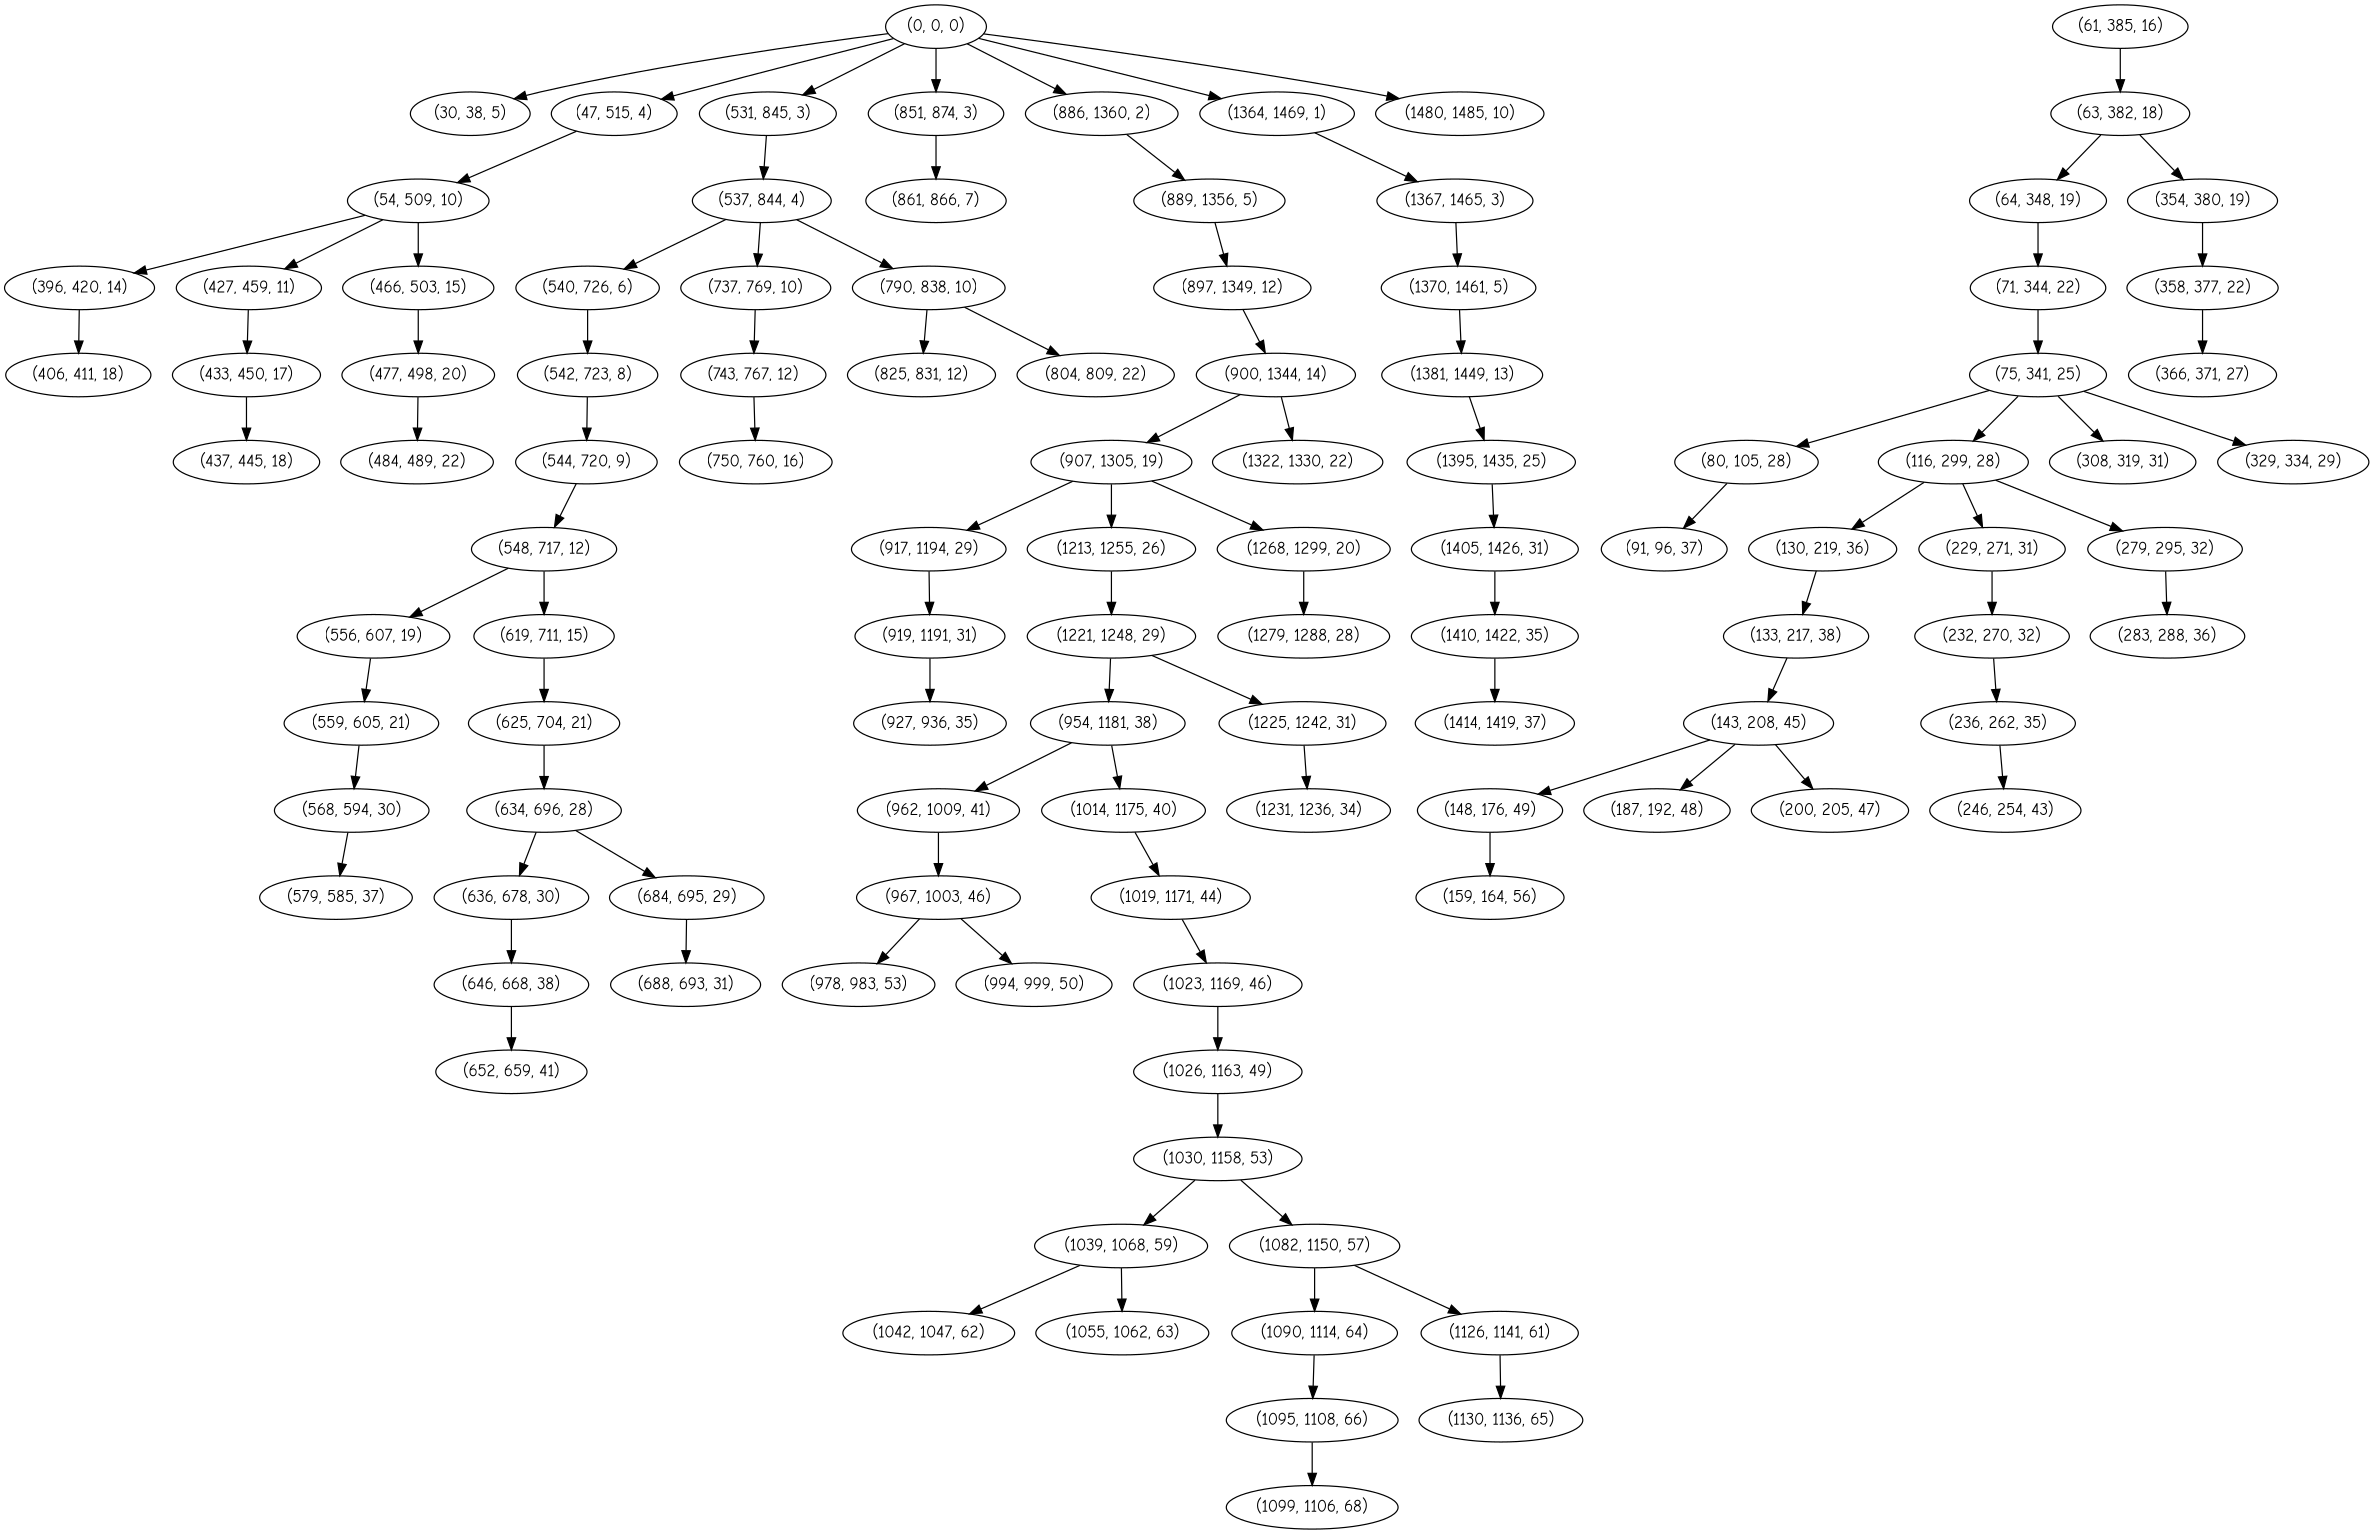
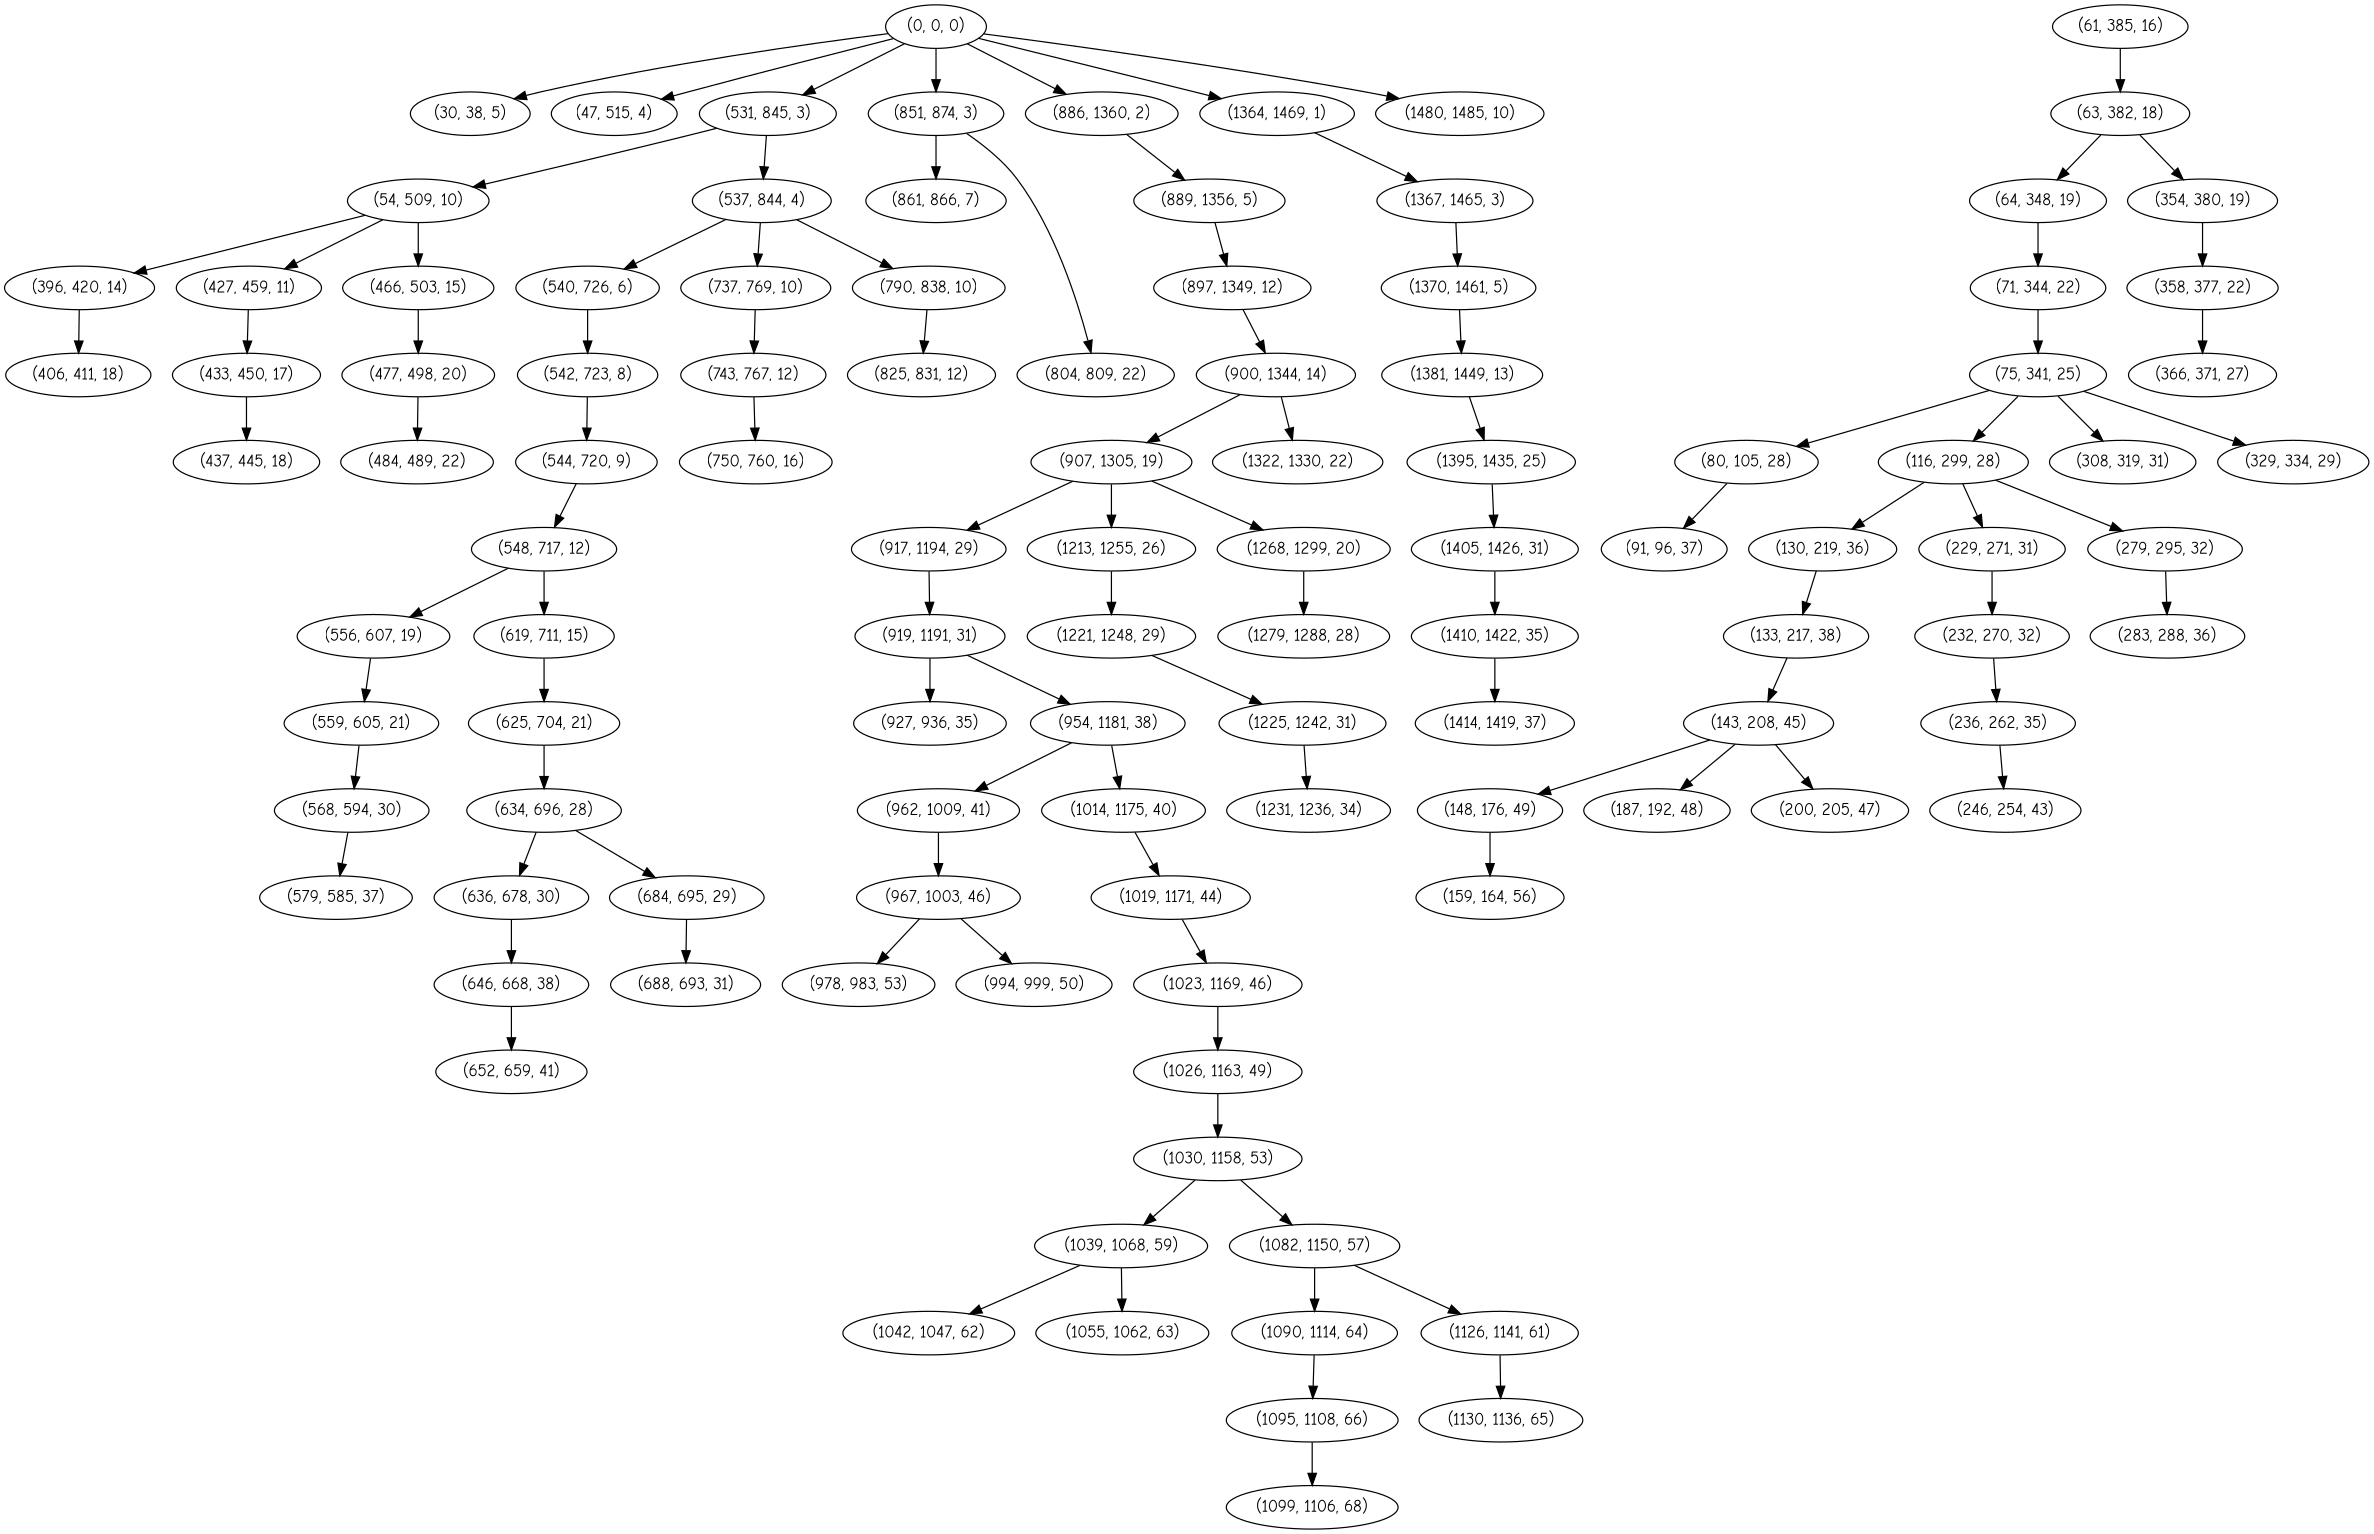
edge "(47, 515, 4)" -> "(54, 509, 10)": now "(531, 845, 3)" -> "(54, 509, 10)"
edge "(790, 838, 10)" -> "(804, 809, 22)": now "(851, 874, 3)" -> "(804, 809, 22)"
edge "(1221, 1248, 29)" -> "(954, 1181, 38)": now "(919, 1191, 31)" -> "(954, 1181, 38)"
